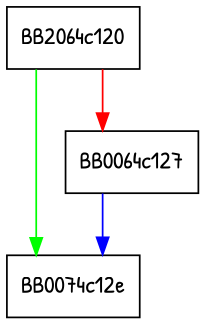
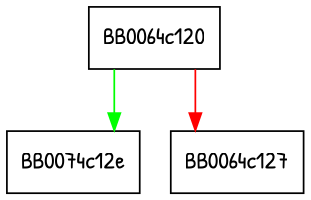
node "BB2064c120": label "BB2064c120" -> "BB0064c120"
edge "BB0064c127" -> "BB0074c12e": removed
